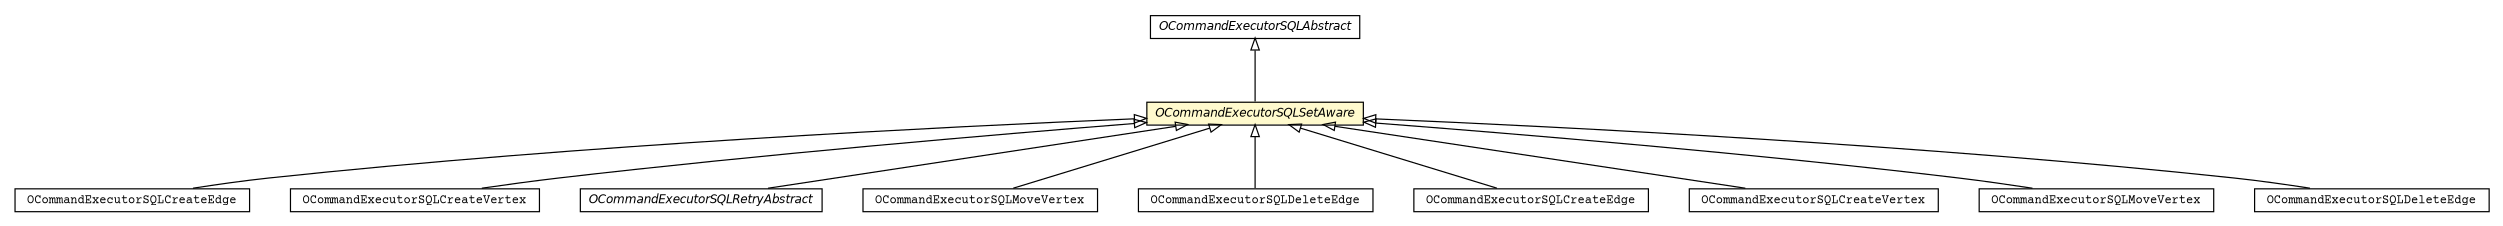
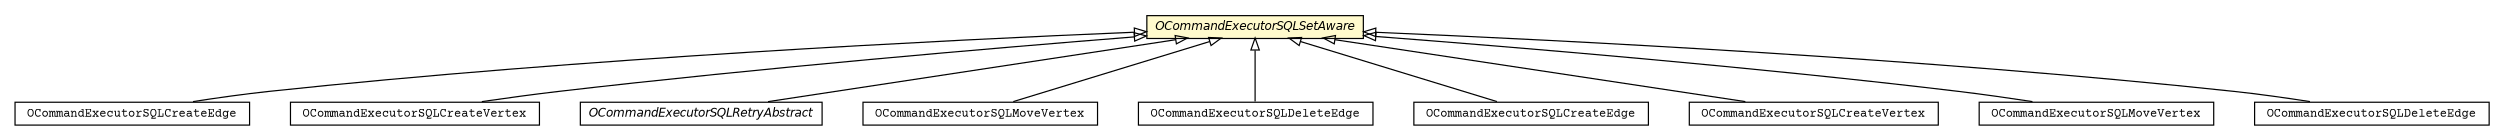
node "OCommandExecutorSQLAbstract": removed
